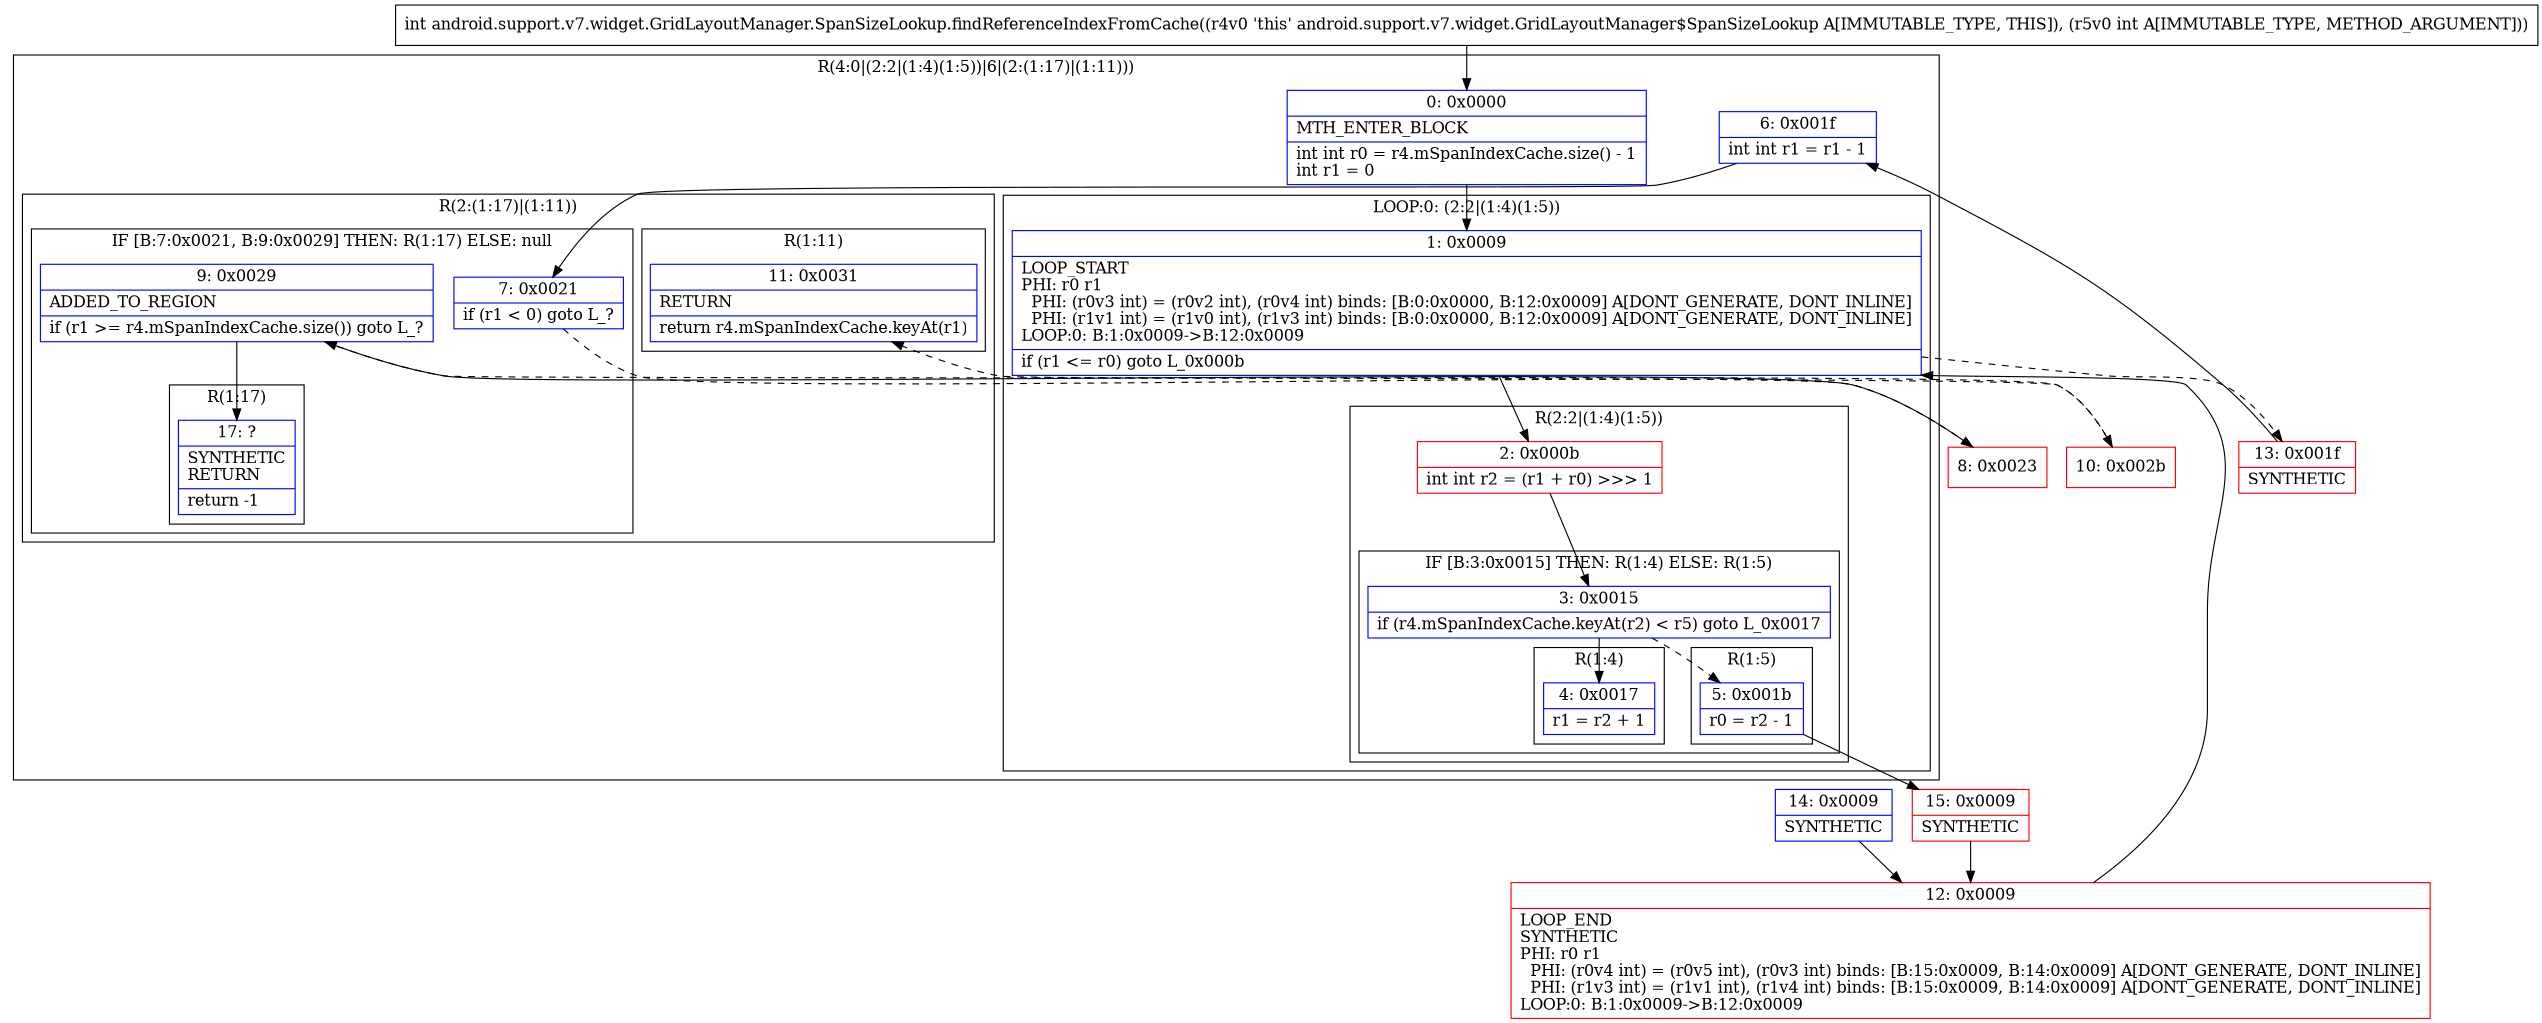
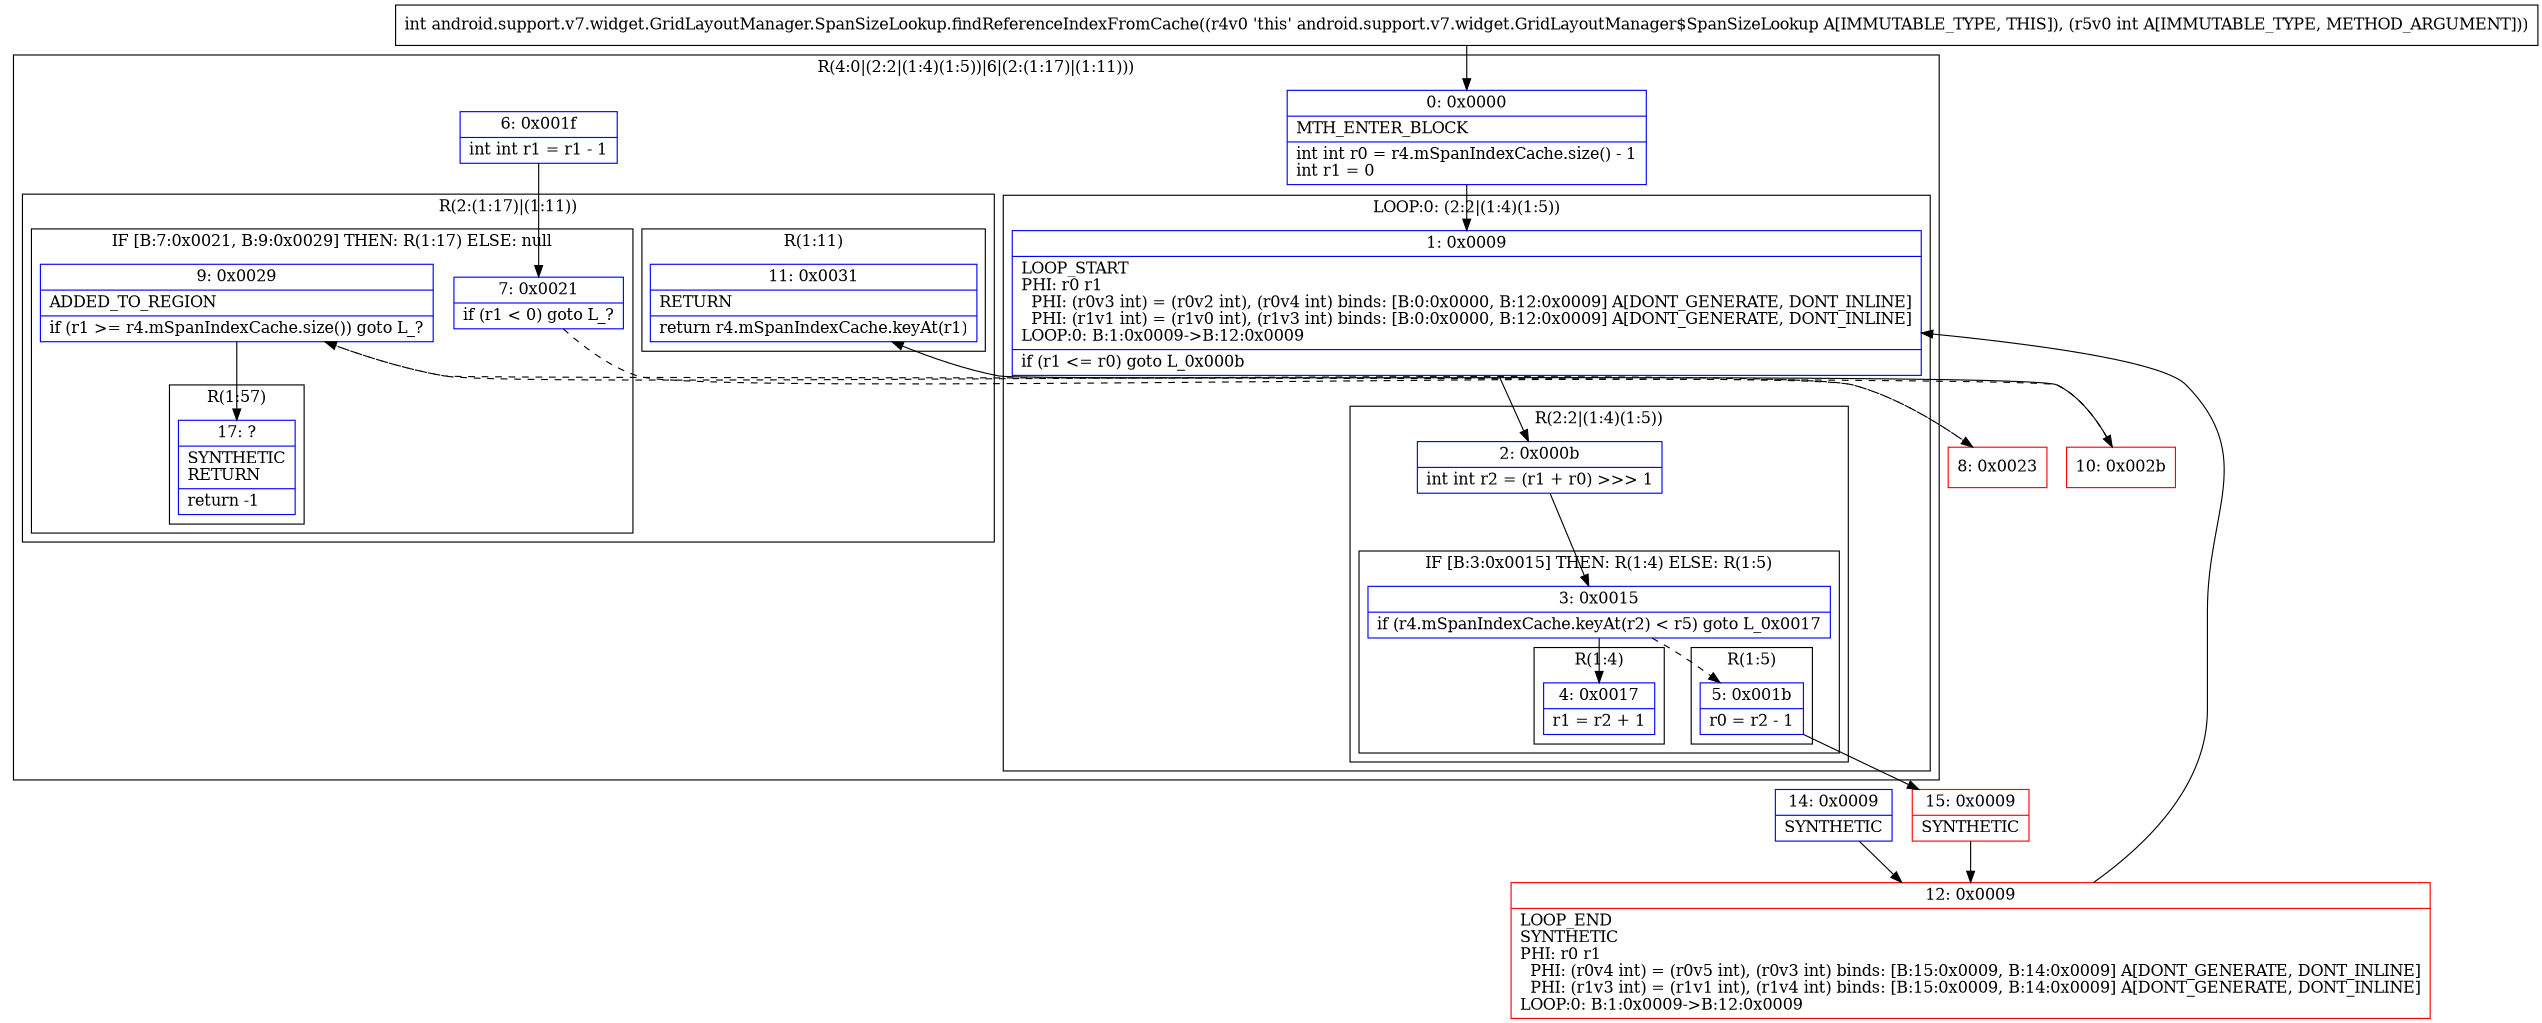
edge "8: 0x0023" -> "9: 0x0029": style solid -> dashed
edge "10: 0x002b" -> "11: 0x0031": style dashed -> solid
cluster "R(1:17)": label "R(1:17)" -> "R(1:57)"
node "2: 0x000b": color red -> blue
node "13: 0x001f": removed
